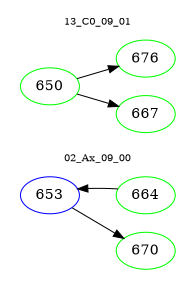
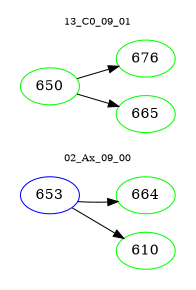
node "667": label "667" -> "665"
edge "664" -> "653": reversed
node "670": label "670" -> "610"
